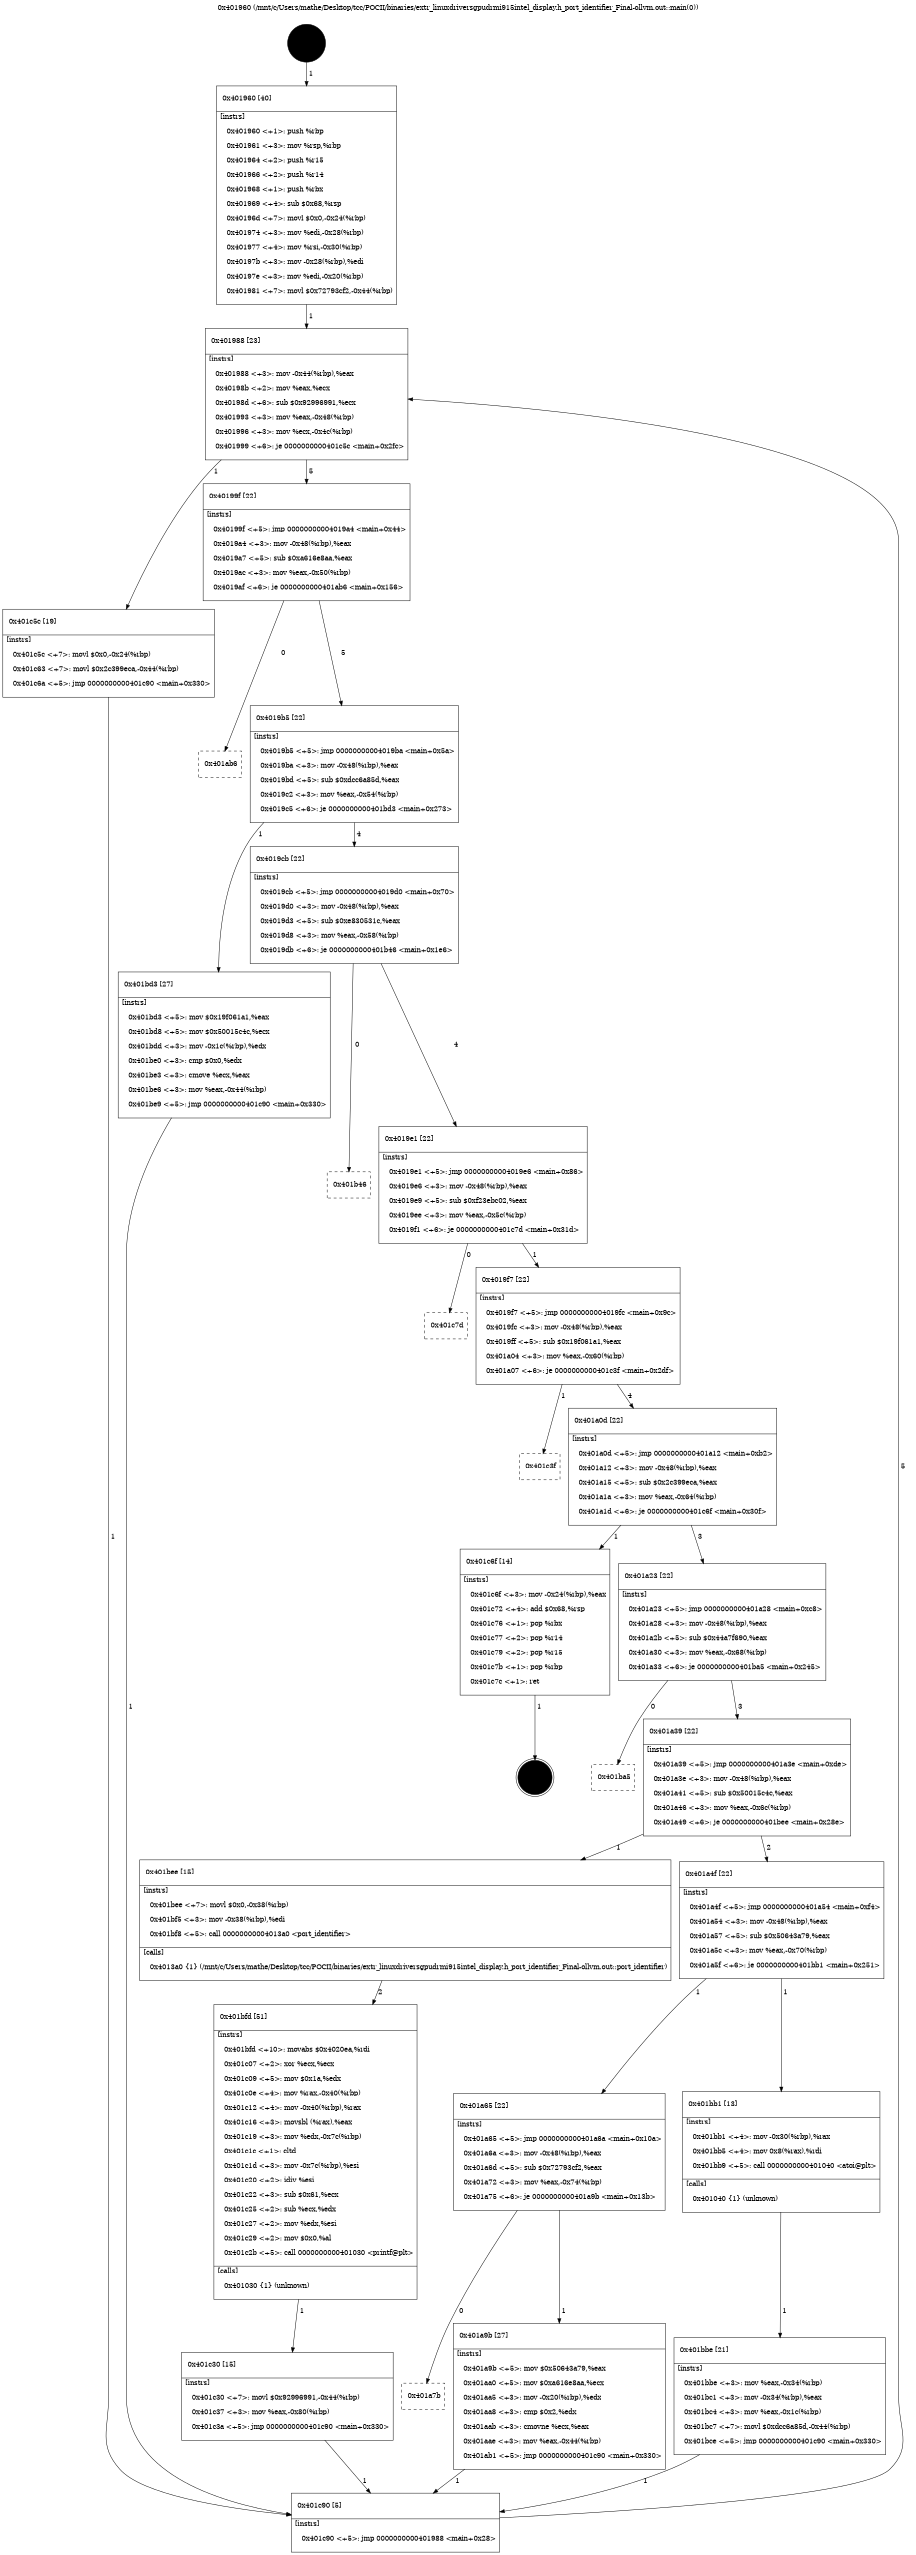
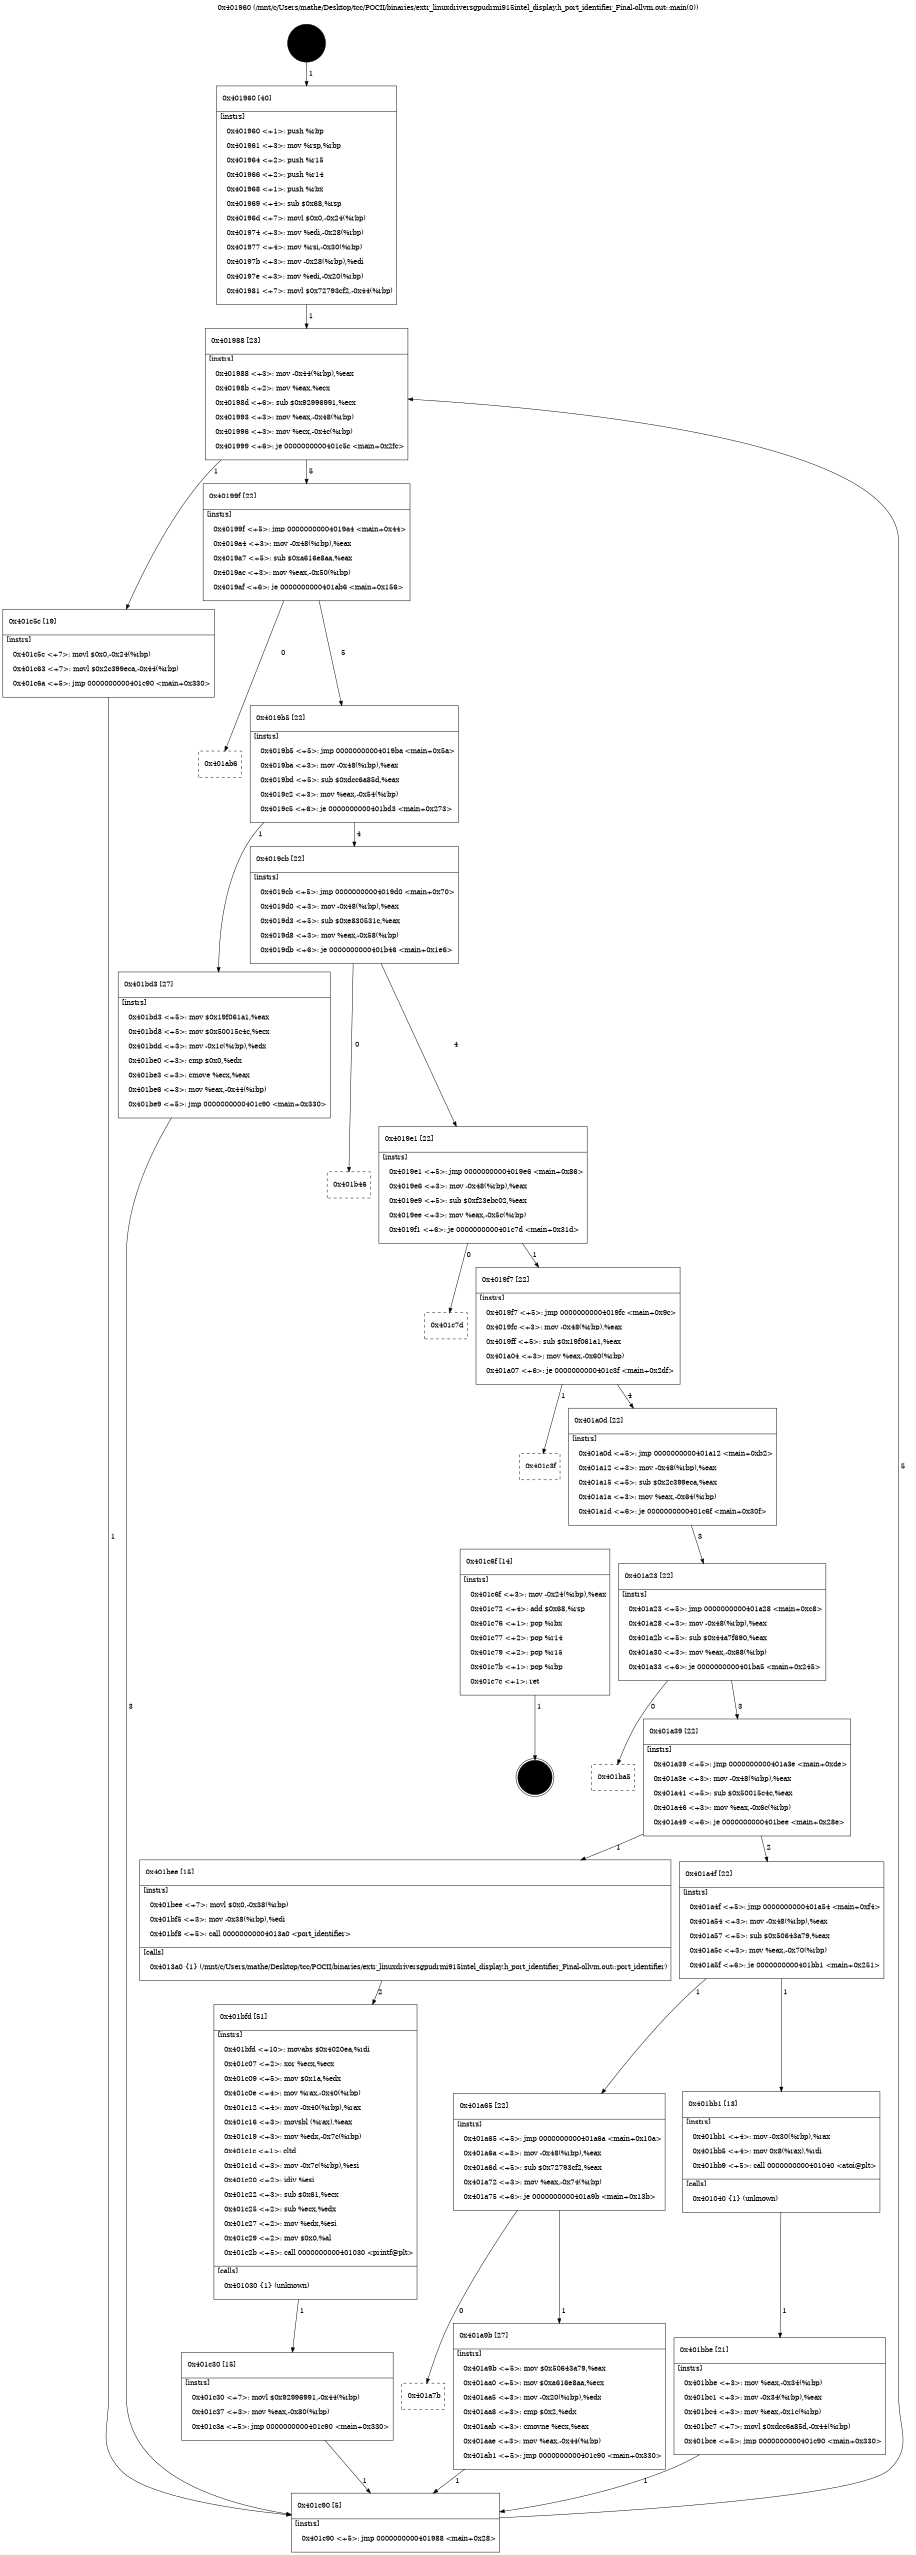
edge "0x401a0d [22]" -> "0x401c6f [14]": removed, label "1"
edge "0x401bd3 [27]" -> "0x401c90 [5]": label " 1" -> " 3"
